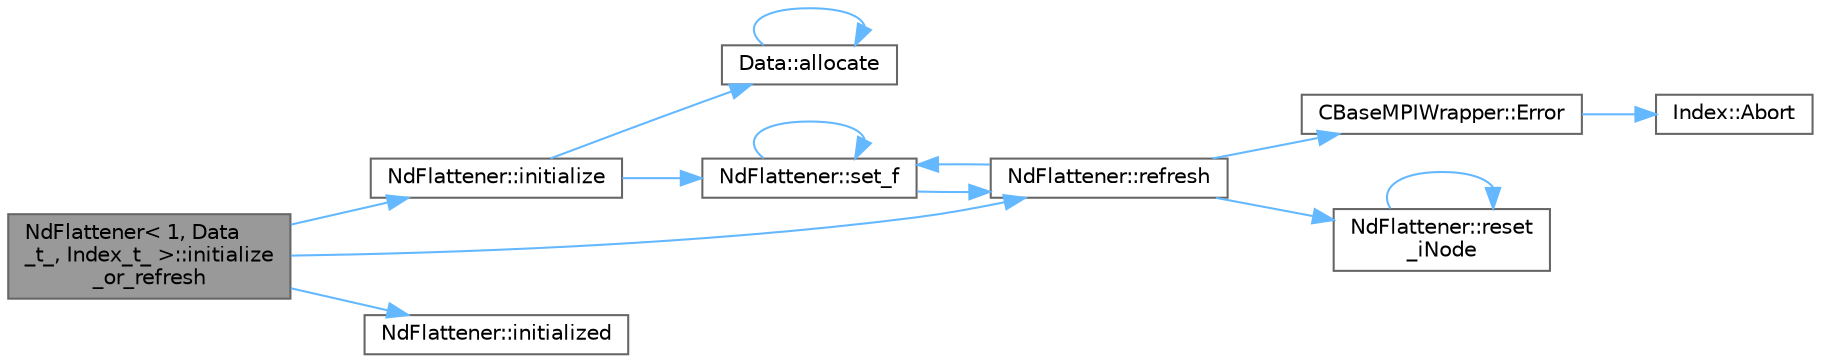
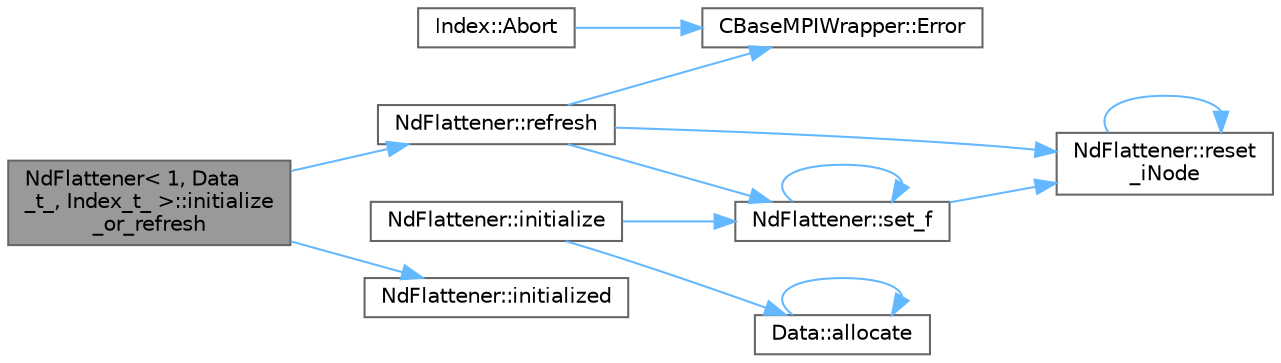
edge "CBaseMPIWrapper::Error" -> "Index::Abort": reversed
edge "NdFlattener::set_f" -> "NdFlattener::refresh": now "NdFlattener::set_f" -> "NdFlattener::reset _iNode"
edge "NdFlattener< 1, Data _t_, Index_t_ >::initialize _or_refresh" -> "NdFlattener::initialize": removed
